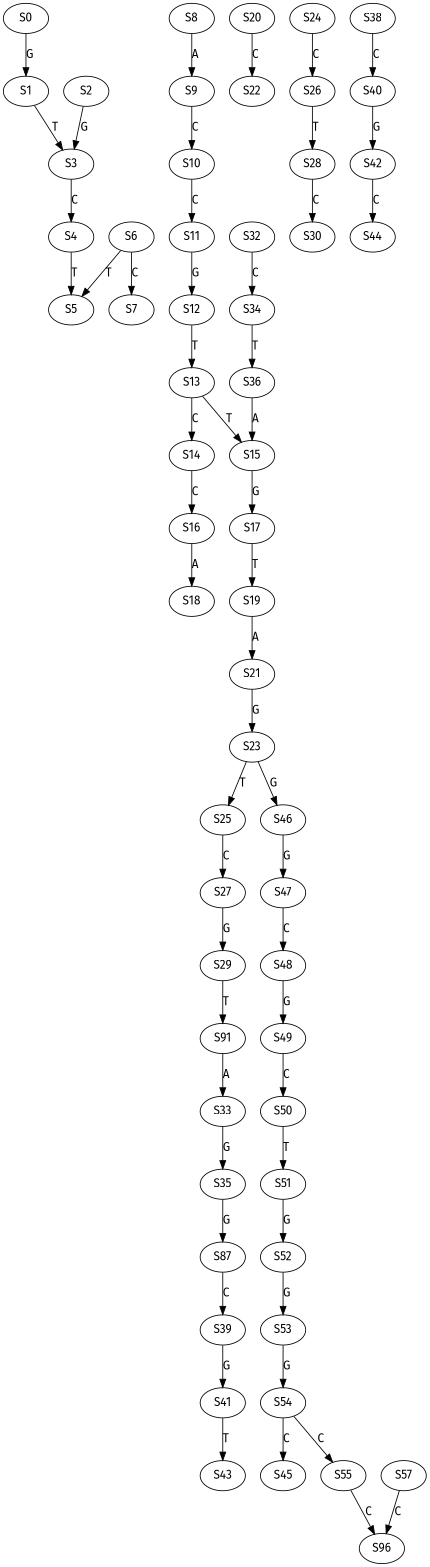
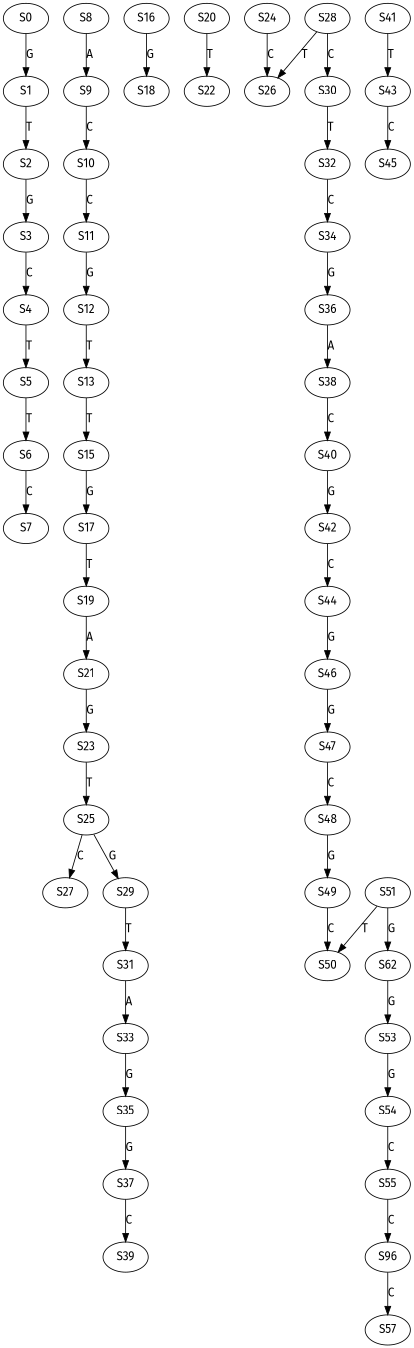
edge "S20" -> "S22": label "C" -> "T"
edge "S1" -> "S3": now "S1" -> "S2"
edge "S26" -> "S28": reversed
edge "S30" -> "S32": added, label "T"
edge "S6" -> "S5": reversed
edge "S34" -> "S36": label "T" -> "G"
edge "S36" -> "S15": now "S36" -> "S38"
node "S14": removed
edge "S16" -> "S18": label "A" -> "G"
edge "S23" -> "S46": now "S44" -> "S46"
edge "S27" -> "S29": now "S25" -> "S29"
node "S91": label "S91" -> "S31"
edge "S50" -> "S51": reversed
node "S87": label "S87" -> "S37"
node "S52": label "S52" -> "S62"
edge "S39" -> "S41": removed, label "G"
edge "S54" -> "S45": now "S43" -> "S45"
edge "S57" -> "S96": reversed
